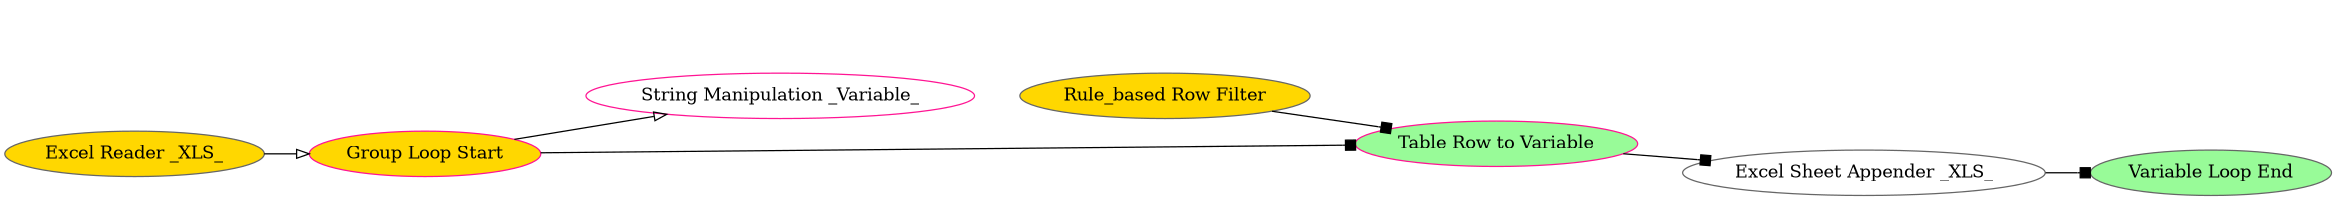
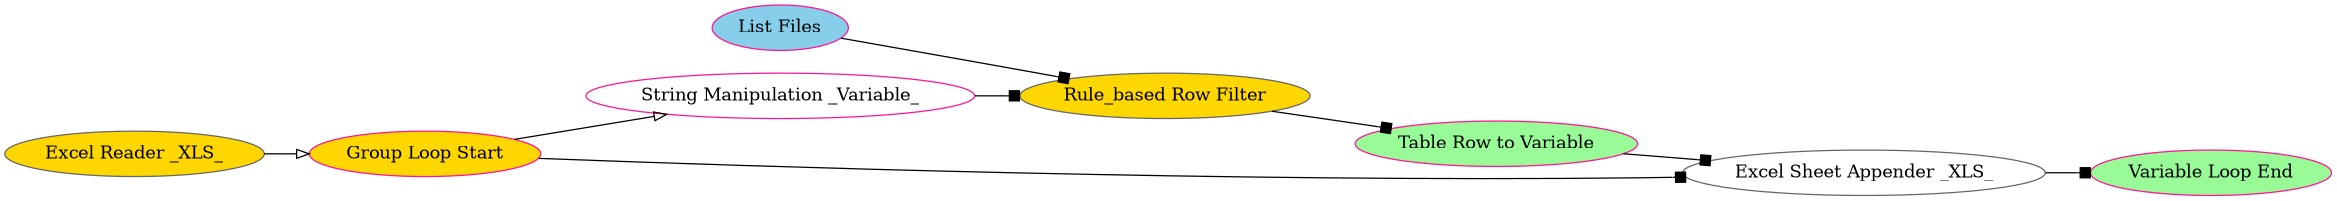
node "List Files": added
edge "String Manipulation _Variable_" -> "Rule_based Row Filter": added
edge "Group Loop Start" -> "Table Row to Variable": now "Group Loop Start" -> "Excel Sheet Appender _XLS_"
node "Variable Loop End": color gray40 -> deeppink
